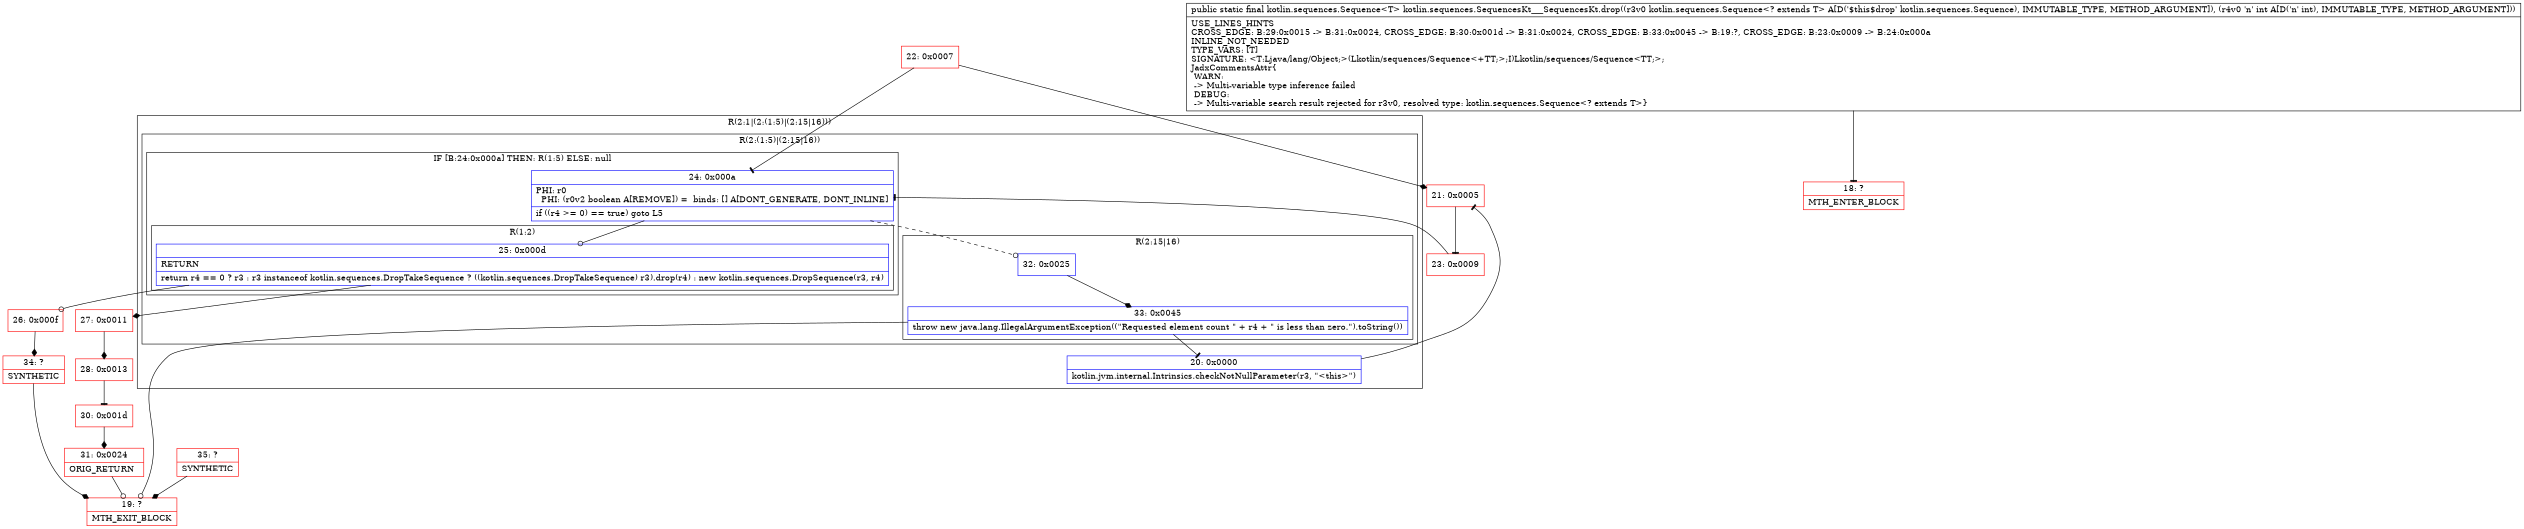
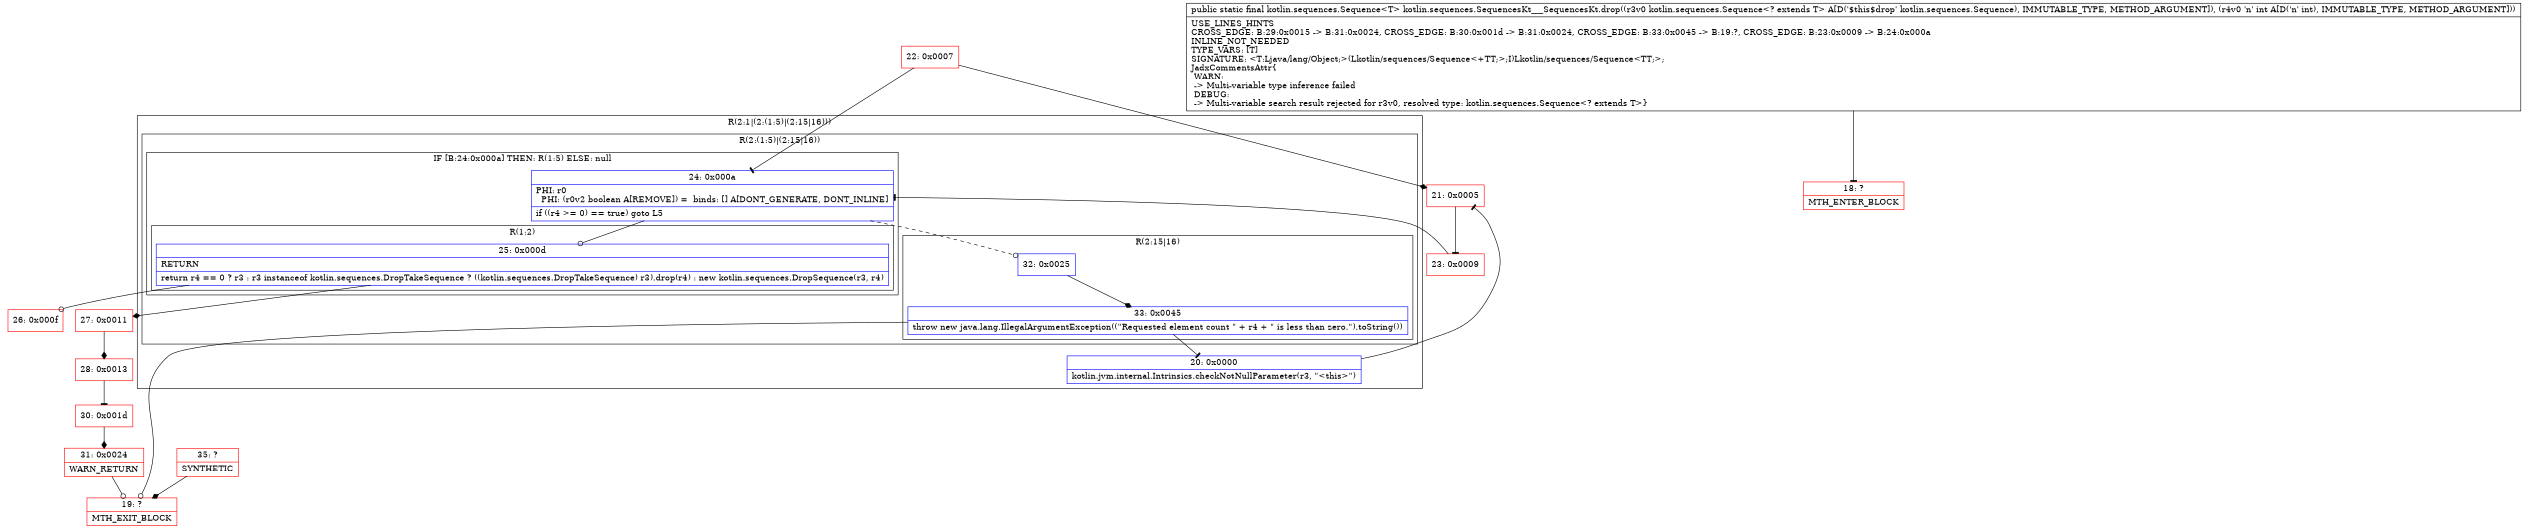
node "34: ?": removed
node "31: 0x0024": text "ORIG_RETURN" -> "WARN_RETURN"
